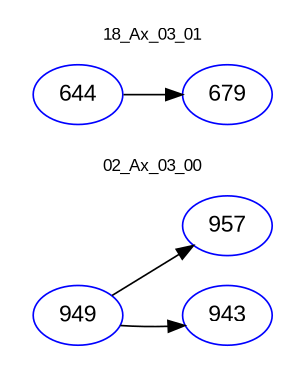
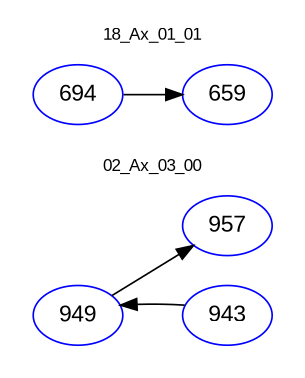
cluster "18_Ax_03_01": label "18_Ax_03_01" -> "18_Ax_01_01"
node "644": label "644" -> "694"
node "679": label "679" -> "659"
edge "949" -> "943": reversed
